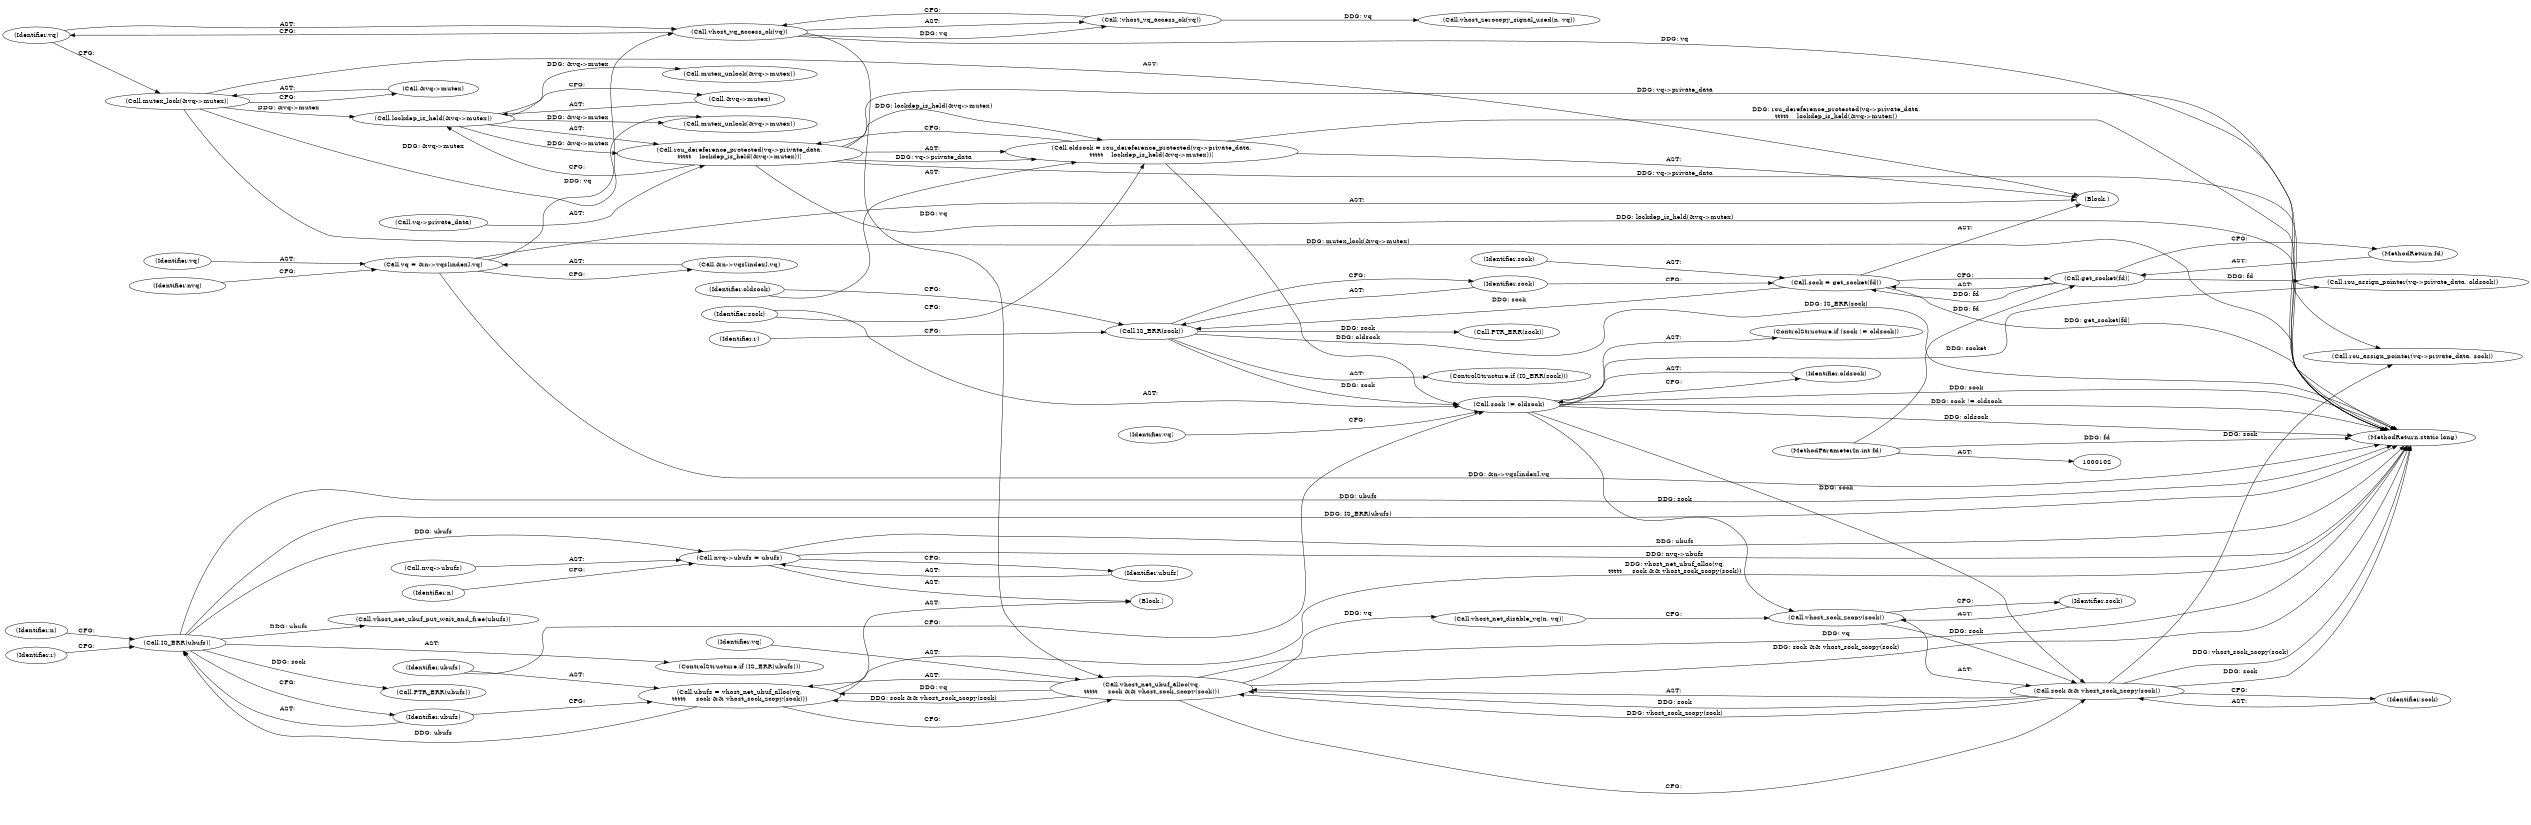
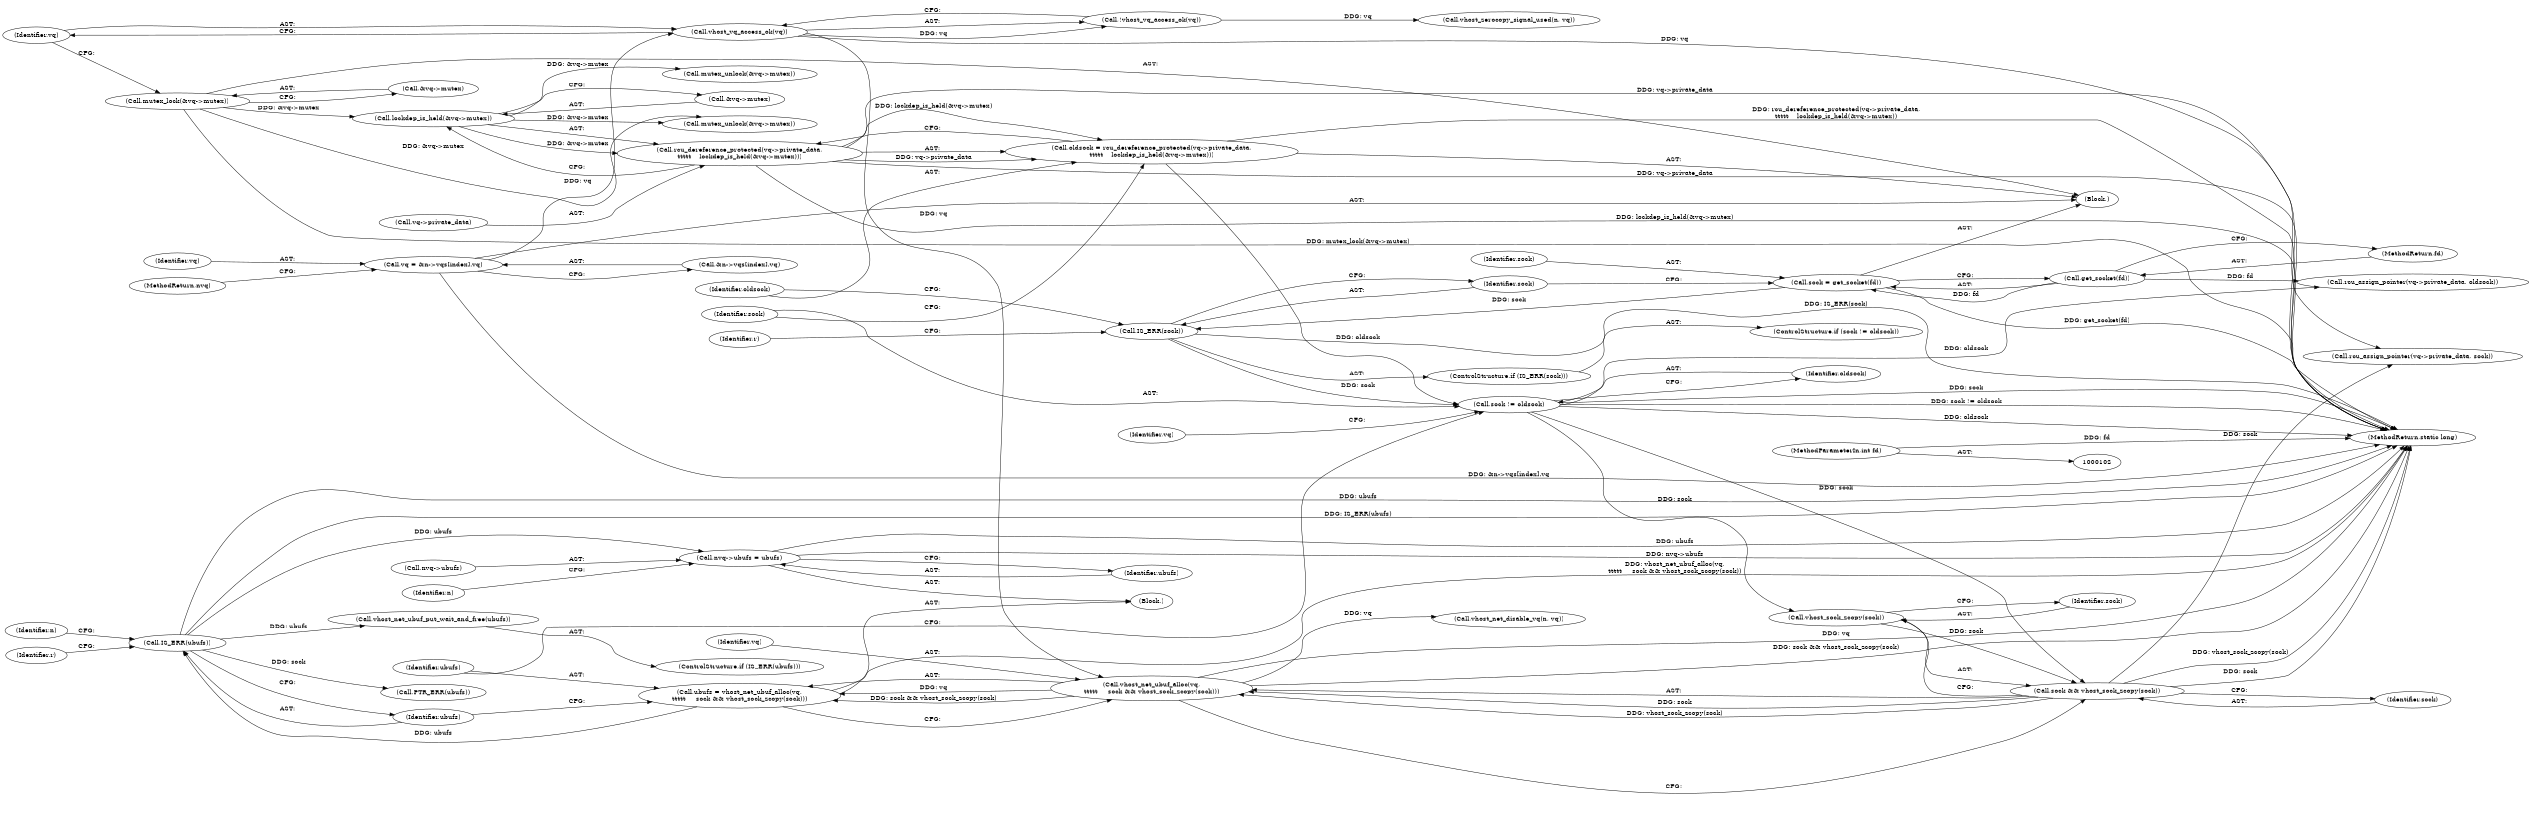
node "(Identifier,nvq)": label "(Identifier,nvq)" -> "(MethodReturn,nvq)"
node "(Call,PTR_ERR(sock))": removed
edge "(MethodParameterIn,int fd)" -> "(Call,get_socket(fd))": removed, label "DDG: fd"
edge "(Call,sock != oldsock)" -> "(ControlStructure,if (sock != oldsock))": now "(ControlStructure,if (IS_ERR(sock)))" -> "(ControlStructure,if (sock != oldsock))"
edge "(Call,sock != oldsock)" -> "(Call,rcu_assign_pointer(vq->private_data, oldsock))": label "DDG: socket" -> "DDG: oldsock"
edge "(Call,vhost_net_disable_vq(n, vq))" -> "(Call,vhost_sock_zcopy(sock))": now "(Call,sock && vhost_sock_zcopy(sock))" -> "(Call,vhost_sock_zcopy(sock))"
edge "(Call,IS_ERR(ubufs))" -> "(ControlStructure,if (IS_ERR(ubufs)))": now "(Call,vhost_net_ubuf_put_wait_and_free(ubufs))" -> "(ControlStructure,if (IS_ERR(ubufs)))"
